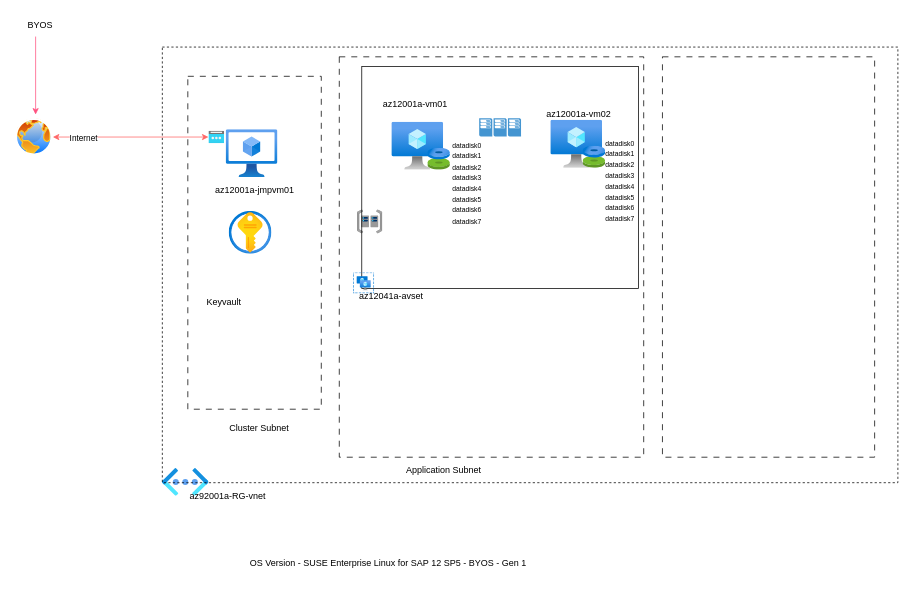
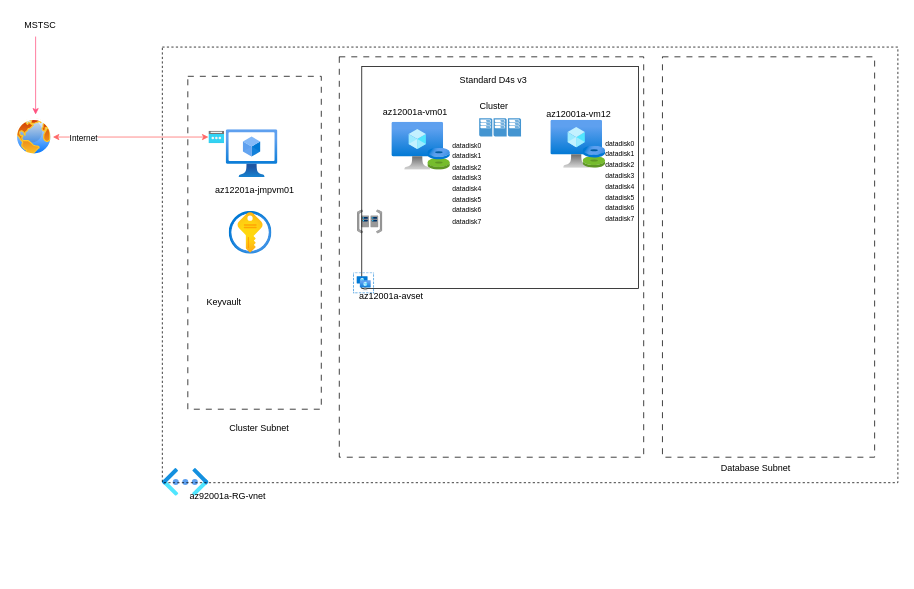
node "BYOS": label "BYOS" -> "MSTSC"
node "Standard D4s v3": added
node "az12001a-vm01": moved (415, 105) -> (415, 112)
node "Cluster": added
node "az12001a-vm02": label "az12001a-vm02" -> "az12001a-vm12"
node "az12001a-jmpvm01": label "az12001a-jmpvm01" -> "az12201a-jmpvm01"
node "az12041a-avset": label "az12041a-avset" -> "az12001a-avset"
node "Database Subnet": added
node "Application Subnet": removed
node "OS Version - SUSE Enterprise Linux for SAP 12 SP5 - BYOS - Gen 1": removed
